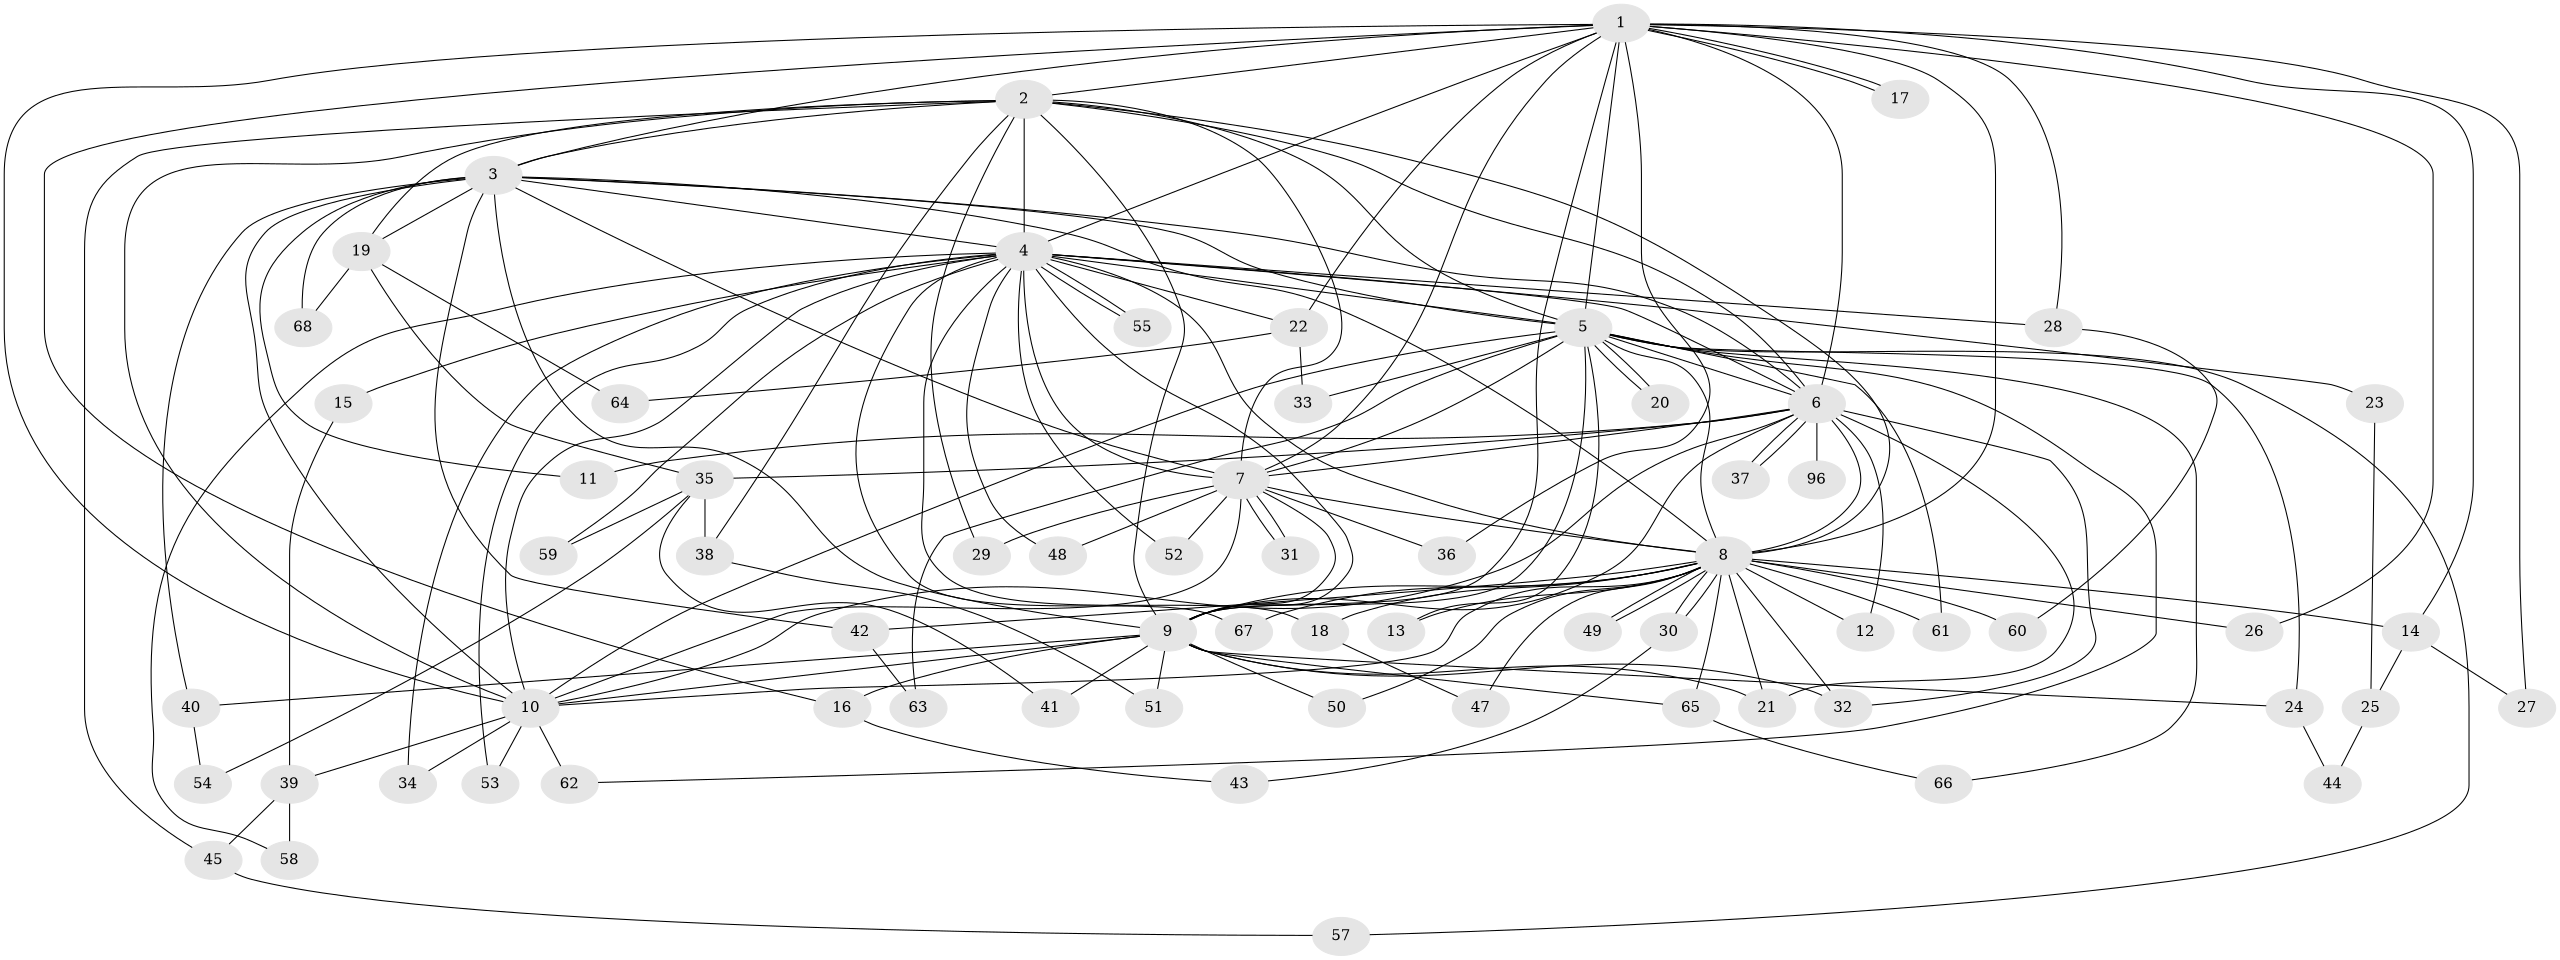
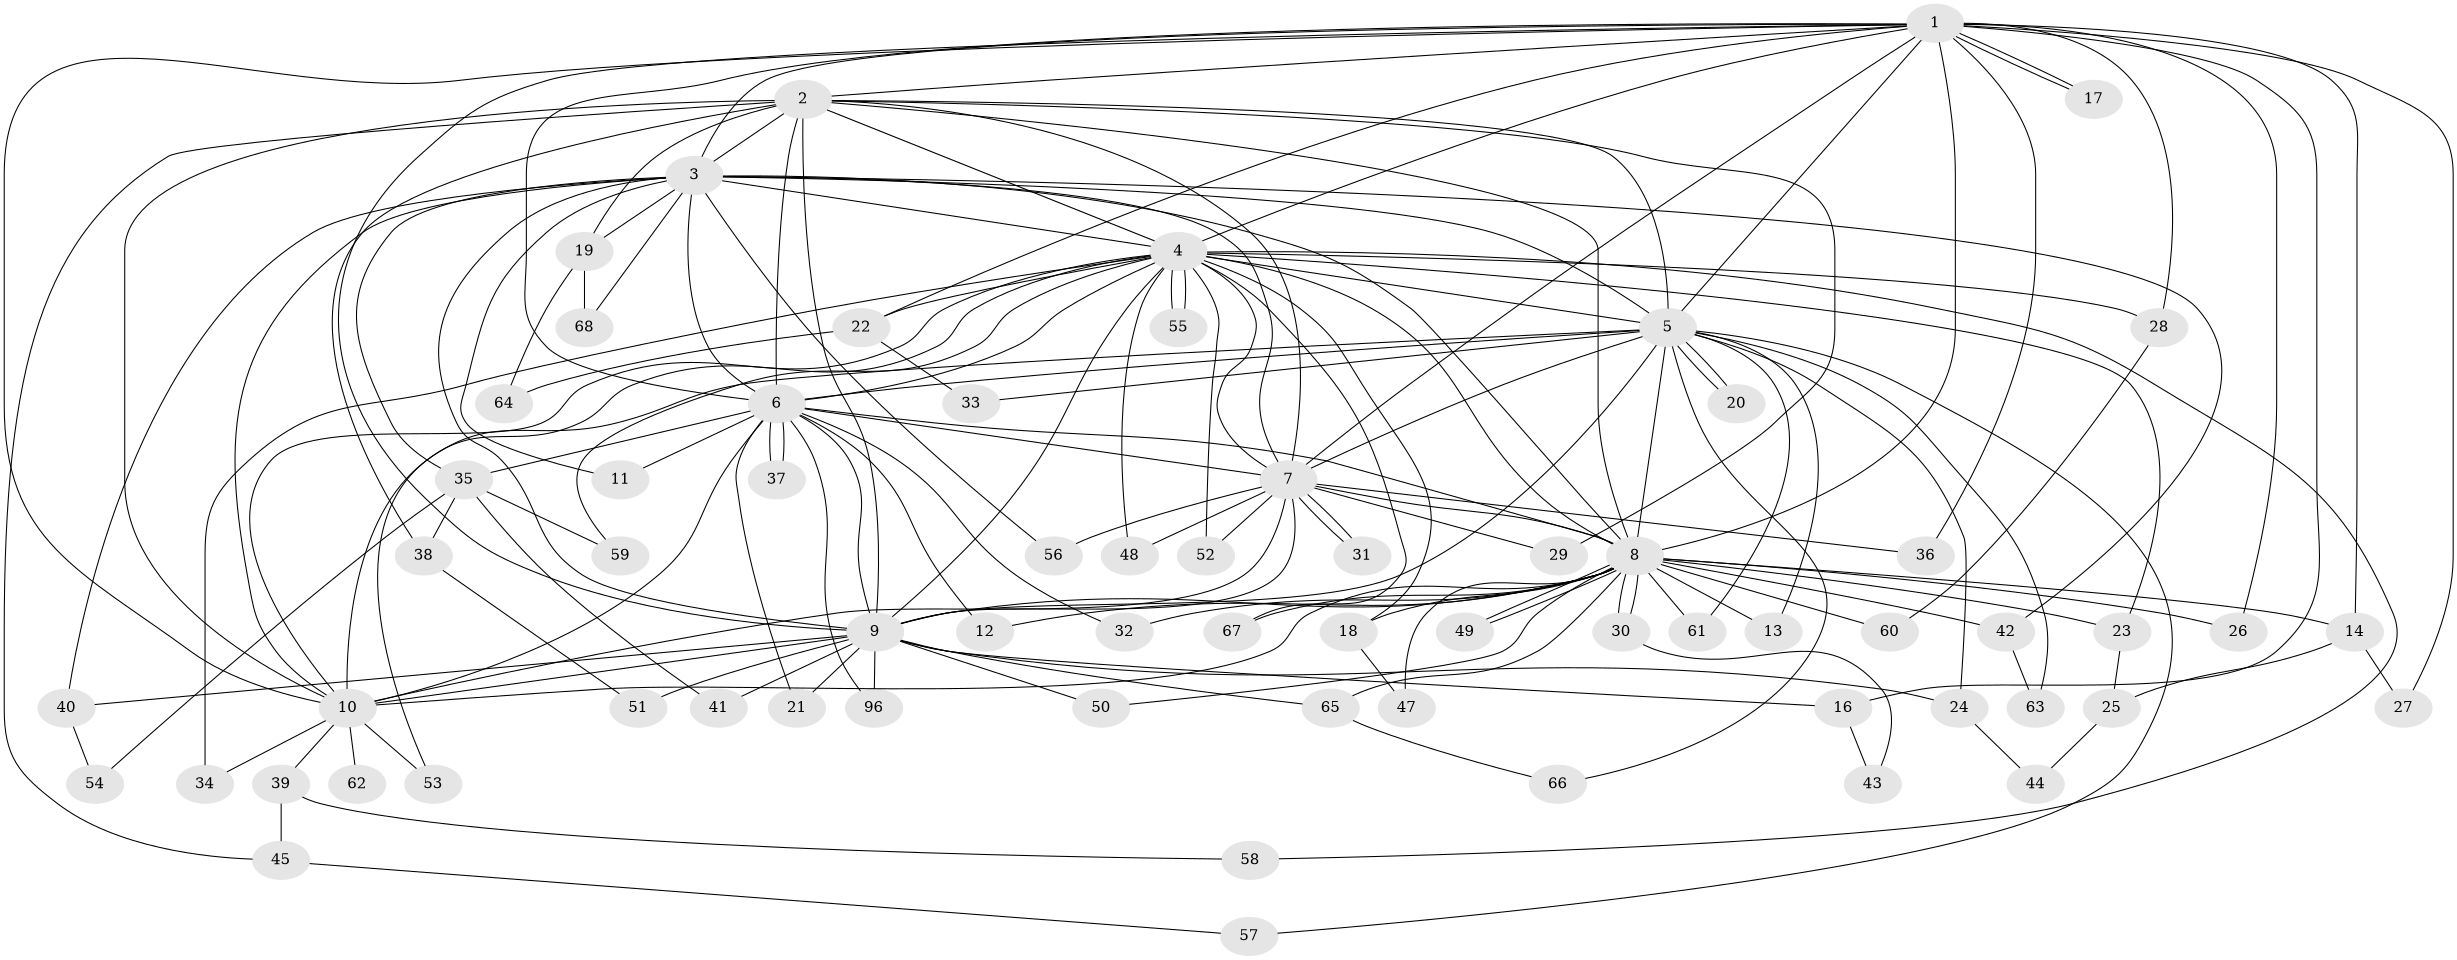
node "15": removed
edge "19" -- "35": now "3" -- "35"
node "56": added
edge "8" -- "21": now "8" -- "23"
edge "9" -- "32": now "9" -- "96"
edge "5" -- "62": removed
